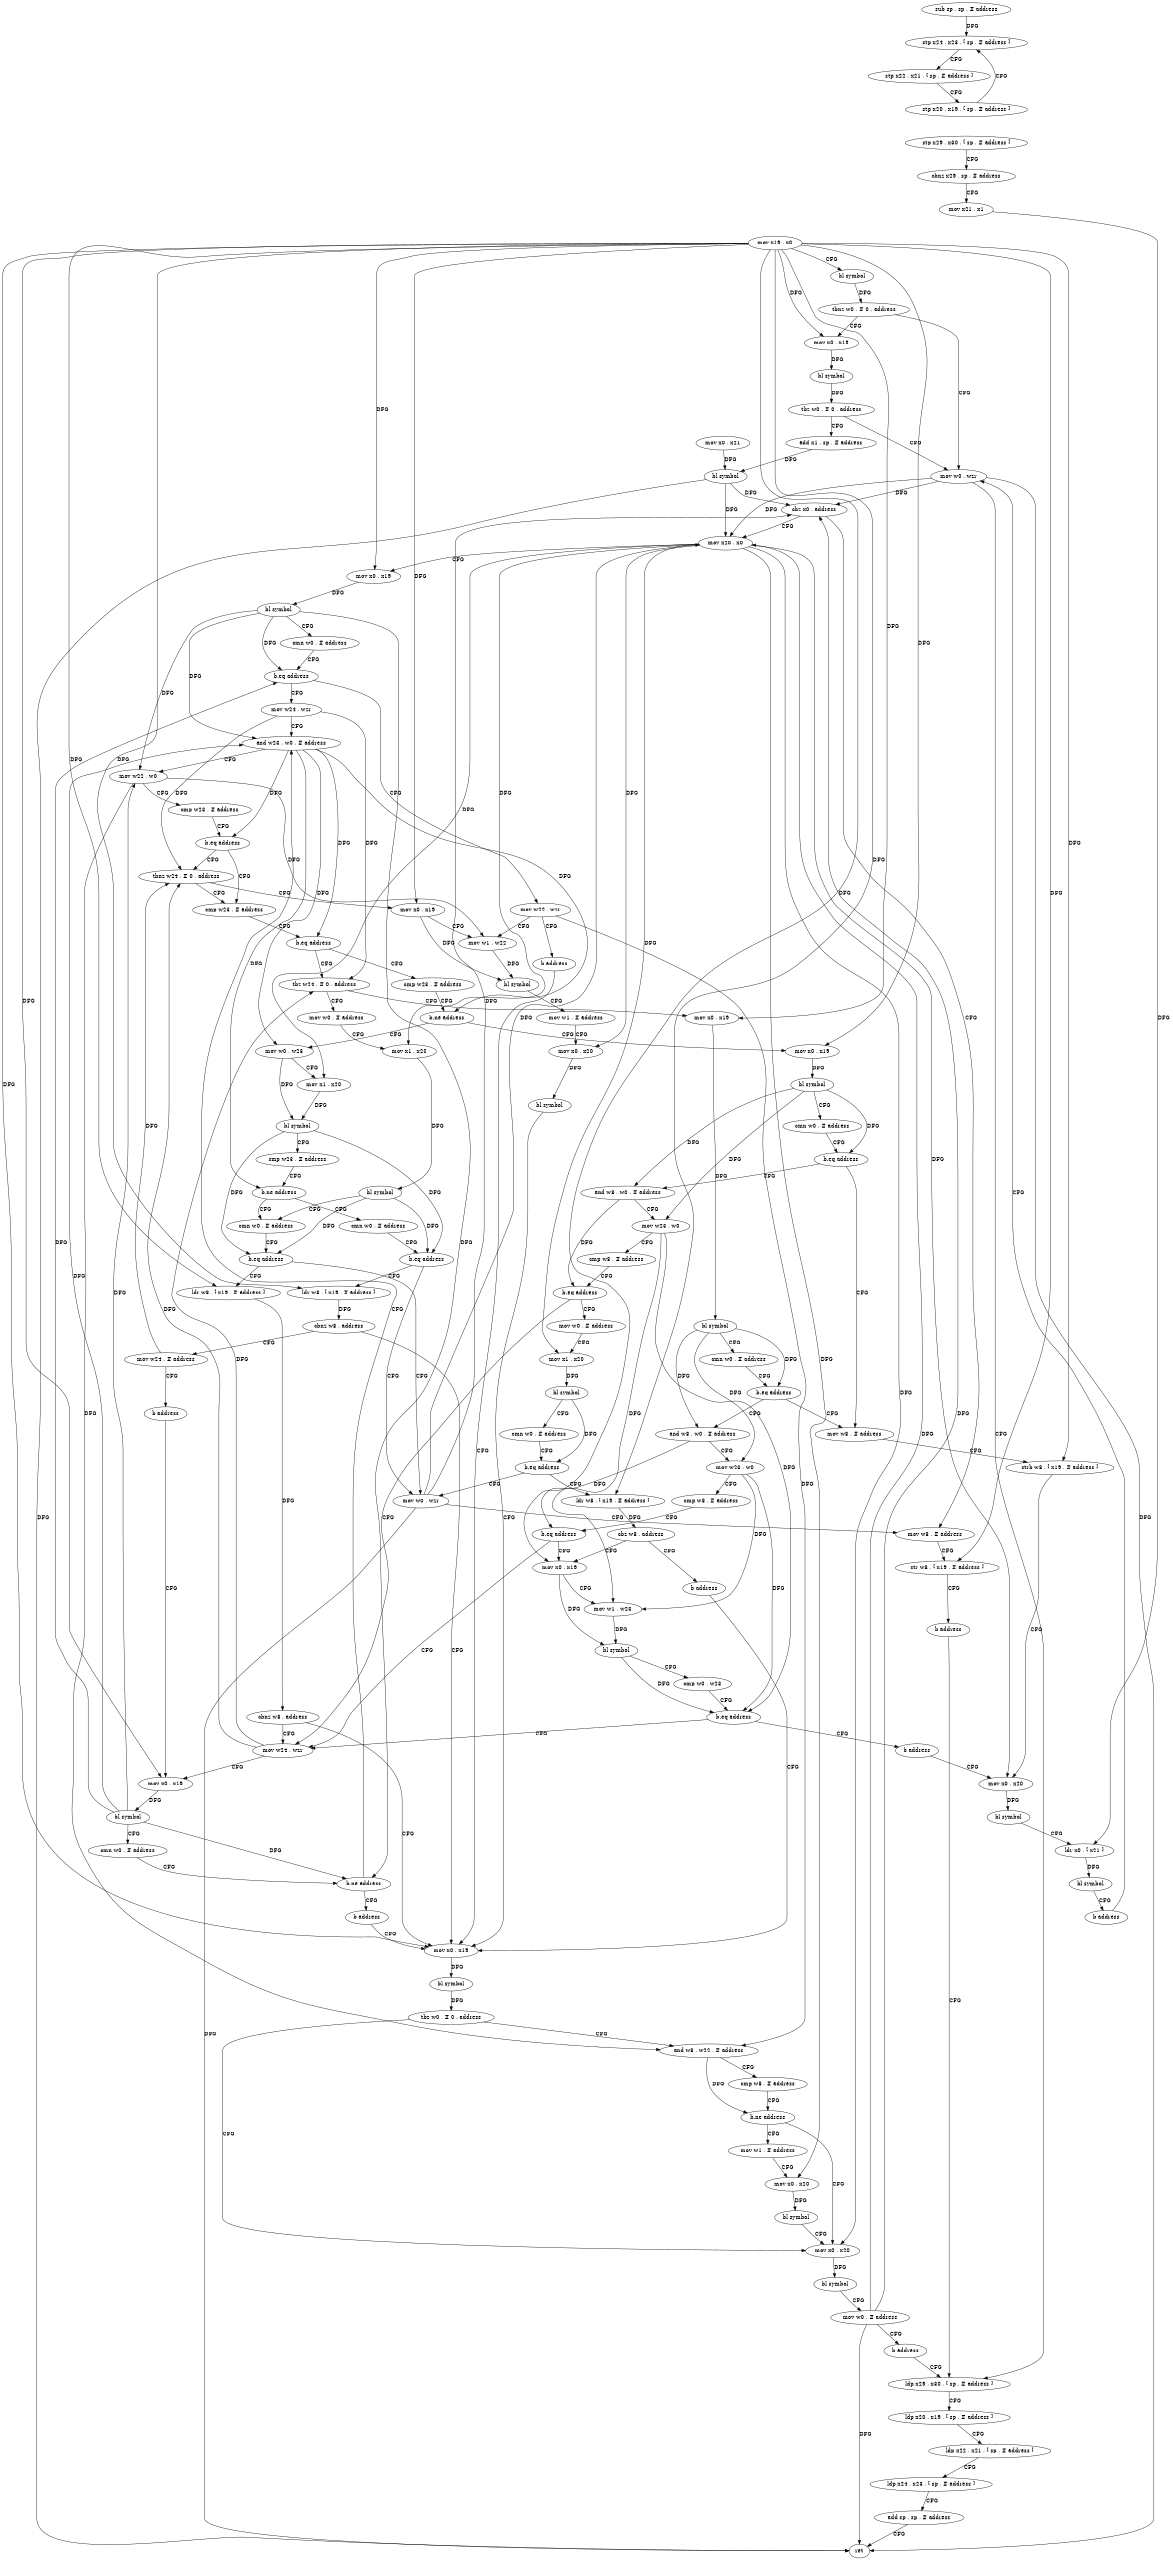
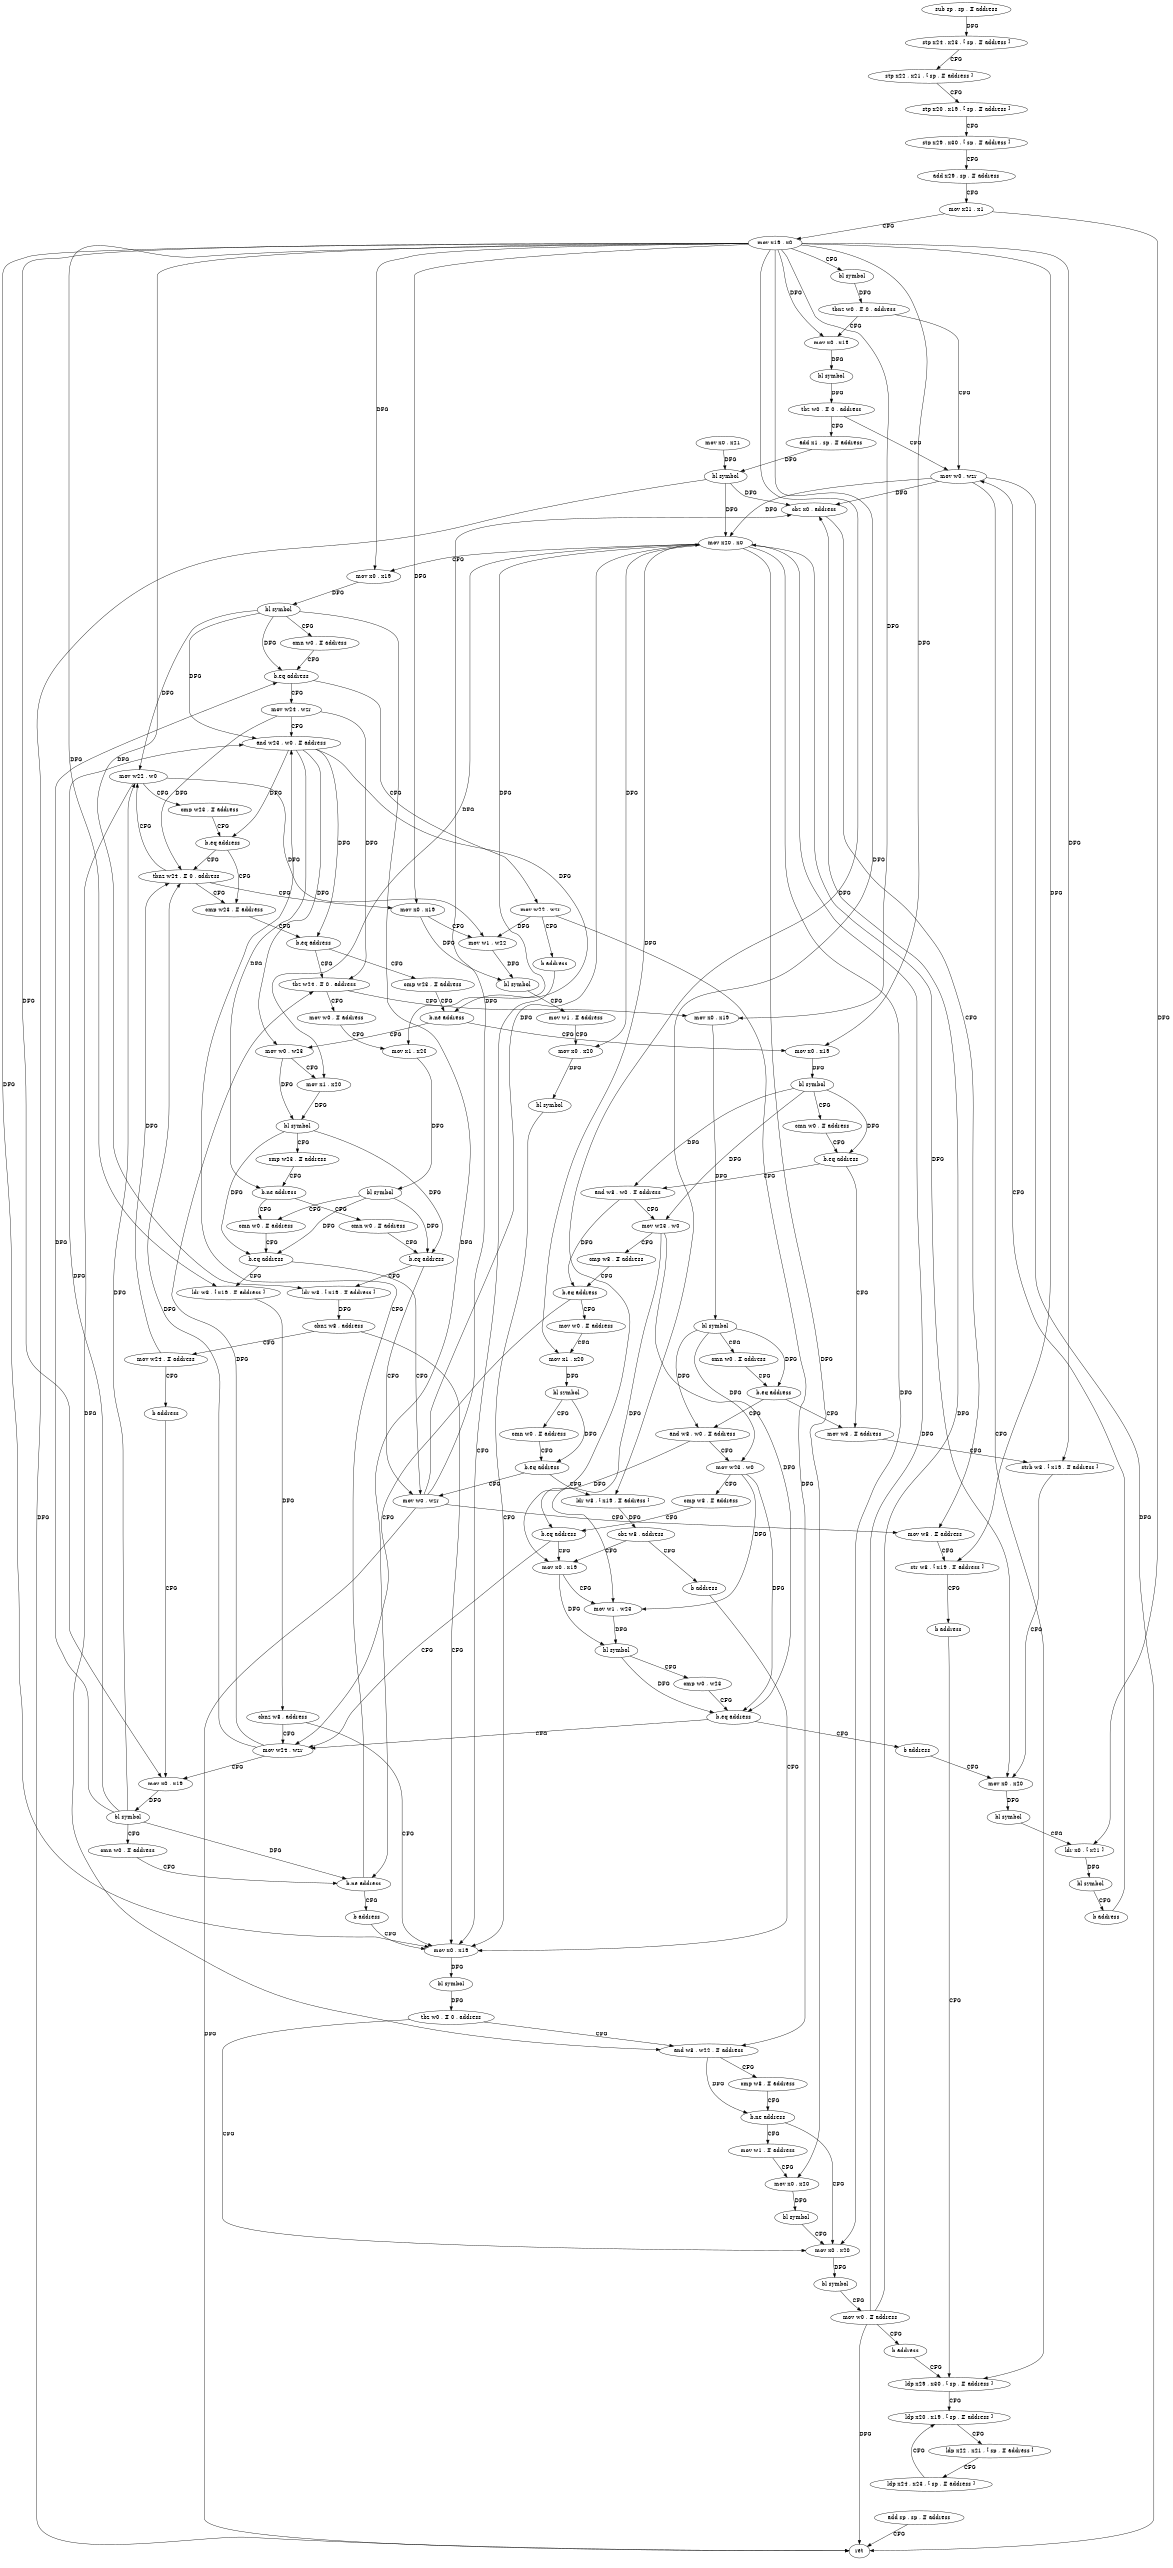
edge "stp x20 , x19 , [ sp , # address ]" -> "stp x24 , x23 , [ sp , # address ]": now "stp x20 , x19 , [ sp , # address ]" -> "stp x29 , x30 , [ sp , # address ]"
node "cbnz x29 , sp , # address": label "cbnz x29 , sp , # address" -> "add x29 , sp , # address"
edge "mov x21 , x1" -> "mov x19 , x0": added, label "CFG"
edge "cbz x0 , address" -> "mov x20 , x0": removed, label "CFG"
edge "and w23 , w0 , # address" -> "mov w22 , w0": now "tbnz w24 , # 0 , address" -> "mov w22 , w0"
edge "mov w22 , wzr" -> "mov w1 , w22": label "CFG" -> "DFG"
edge "ldp x24 , x23 , [ sp , # address ]" -> "add sp , sp , # address": now "ldp x24 , x23 , [ sp , # address ]" -> "ldp x20 , x19 , [ sp , # address ]"
